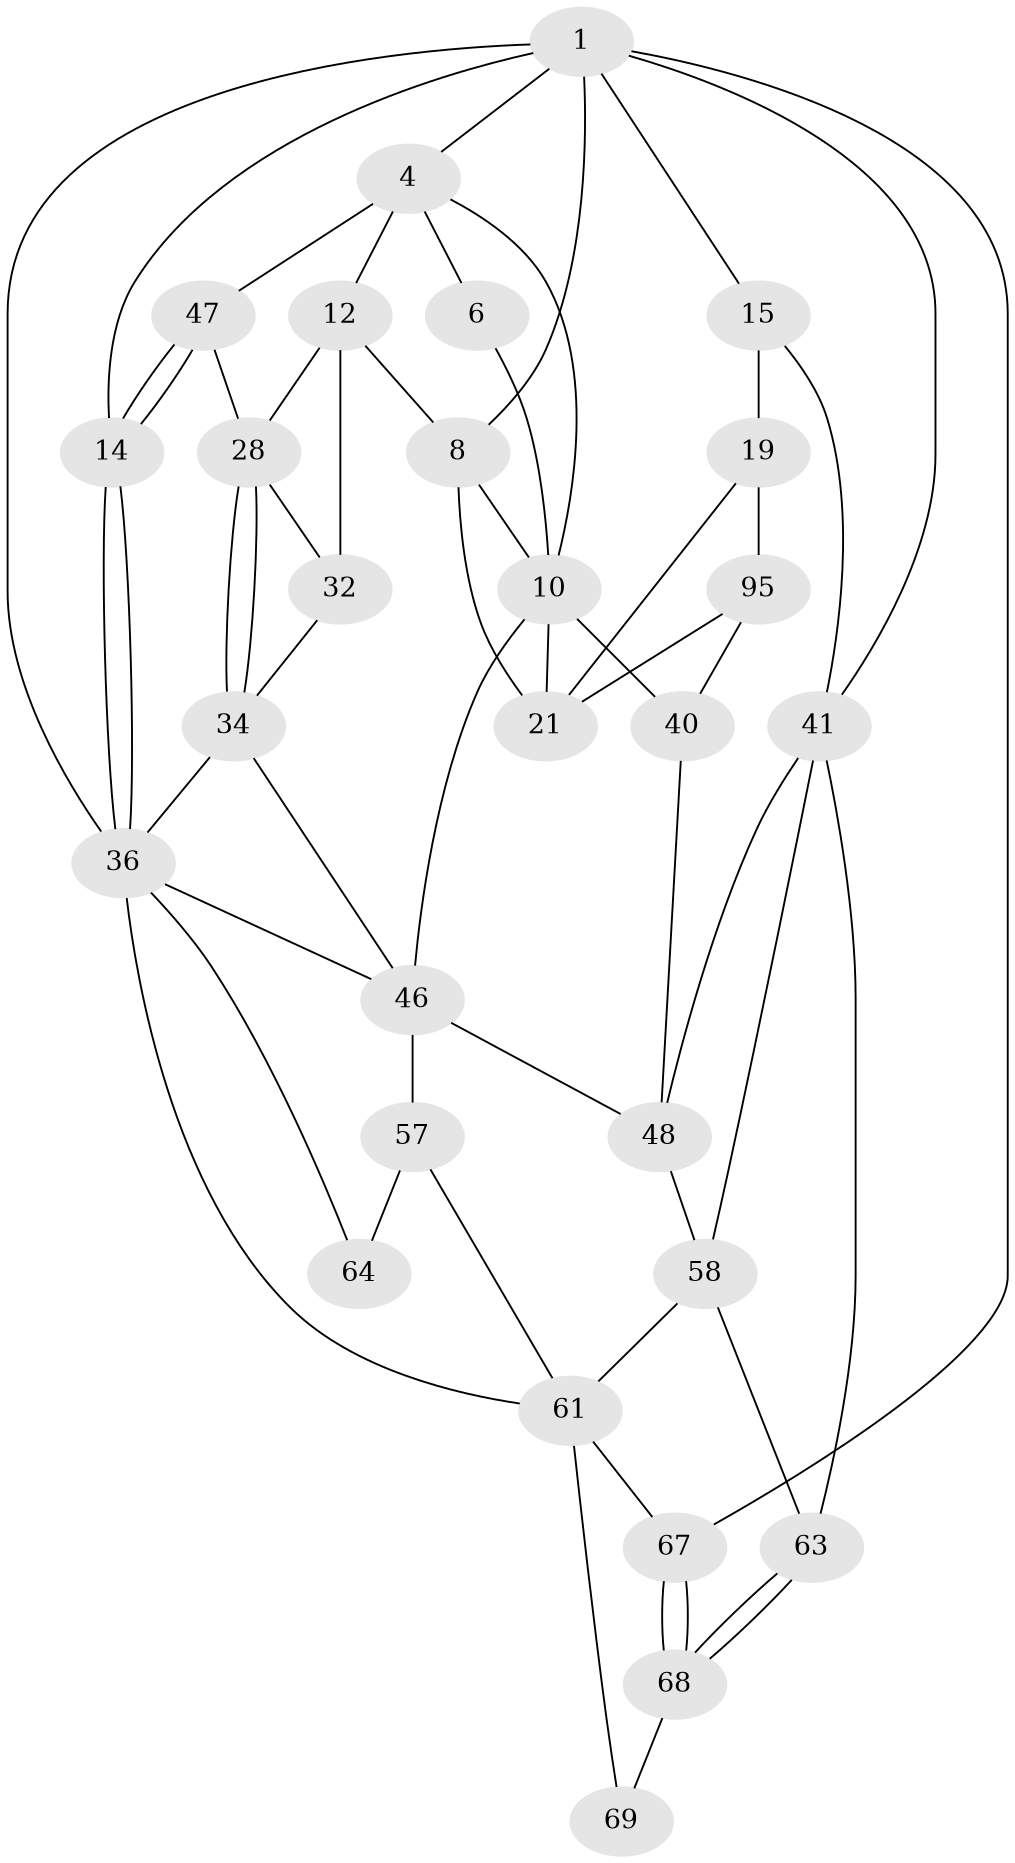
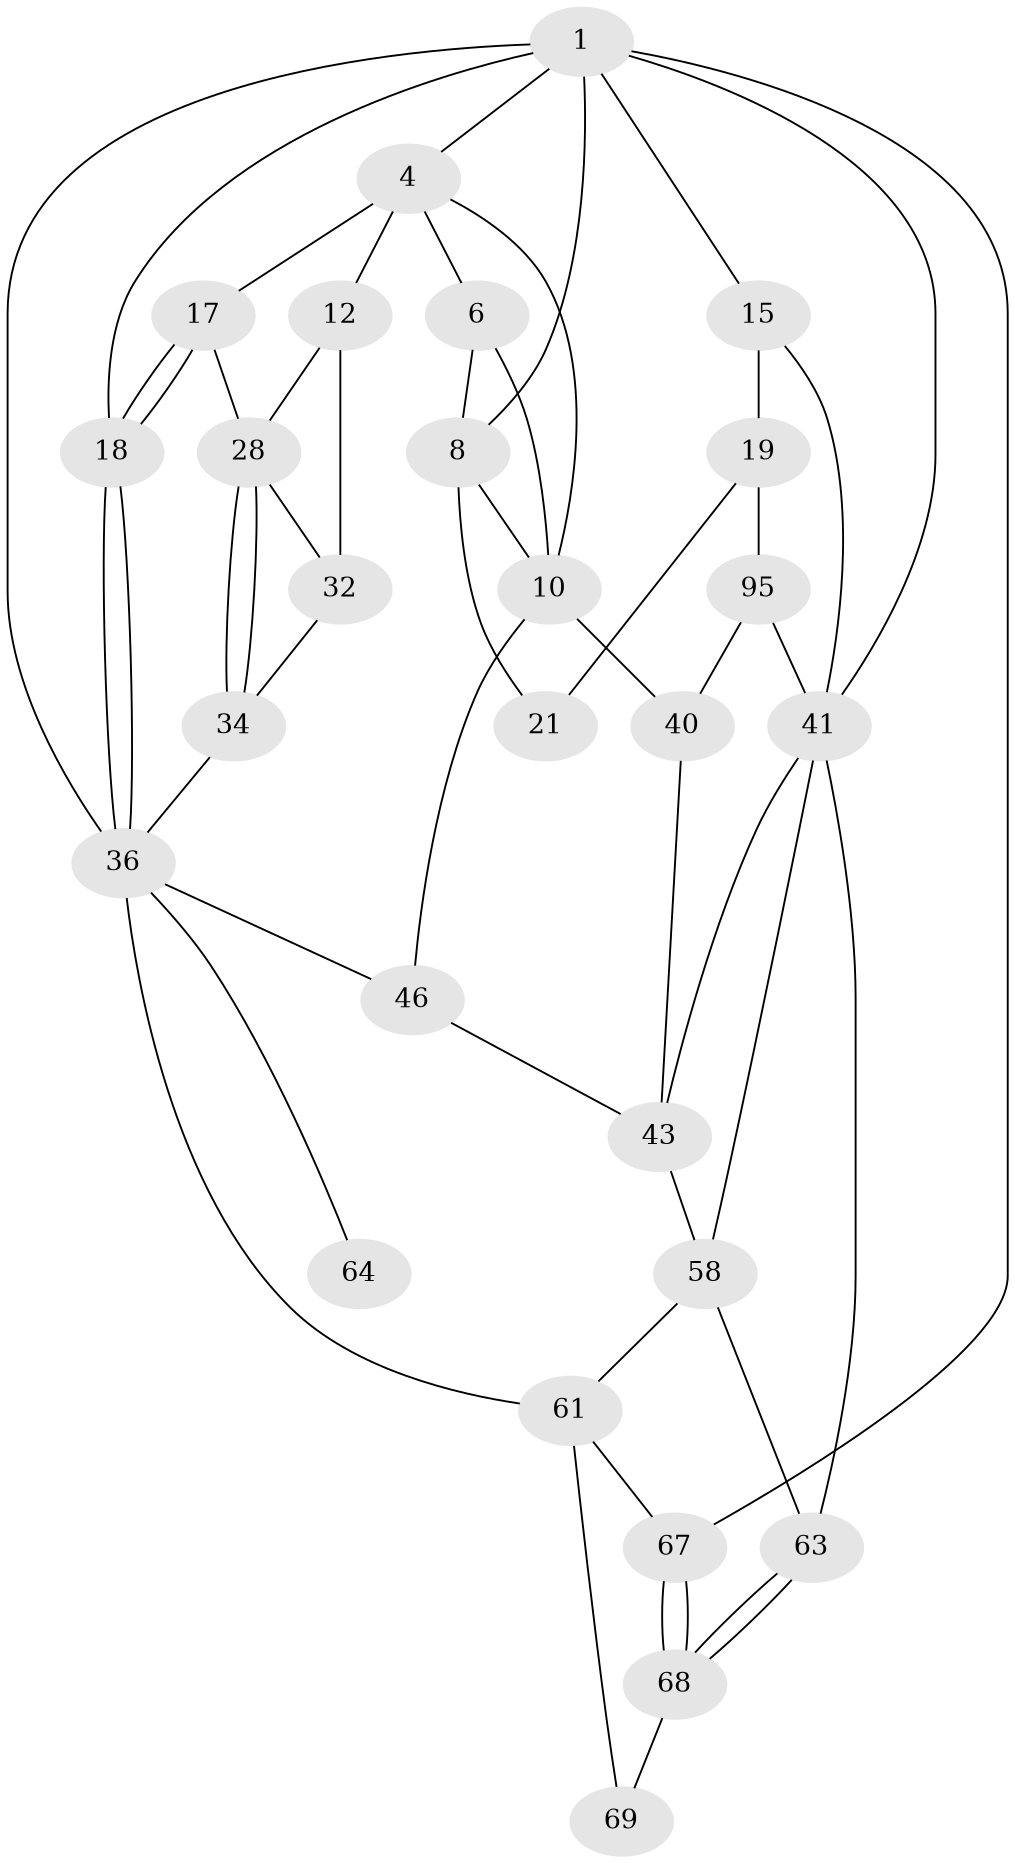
node "47": label "47" -> "17"
edge "12" -- "8": now "6" -- "8"
node "14": label "14" -> "18"
edge "10" -- "21": removed
edge "95" -- "21": now "95" -- "41"
edge "34" -- "46": removed
node "57": removed
node "48": label "48" -> "43"
